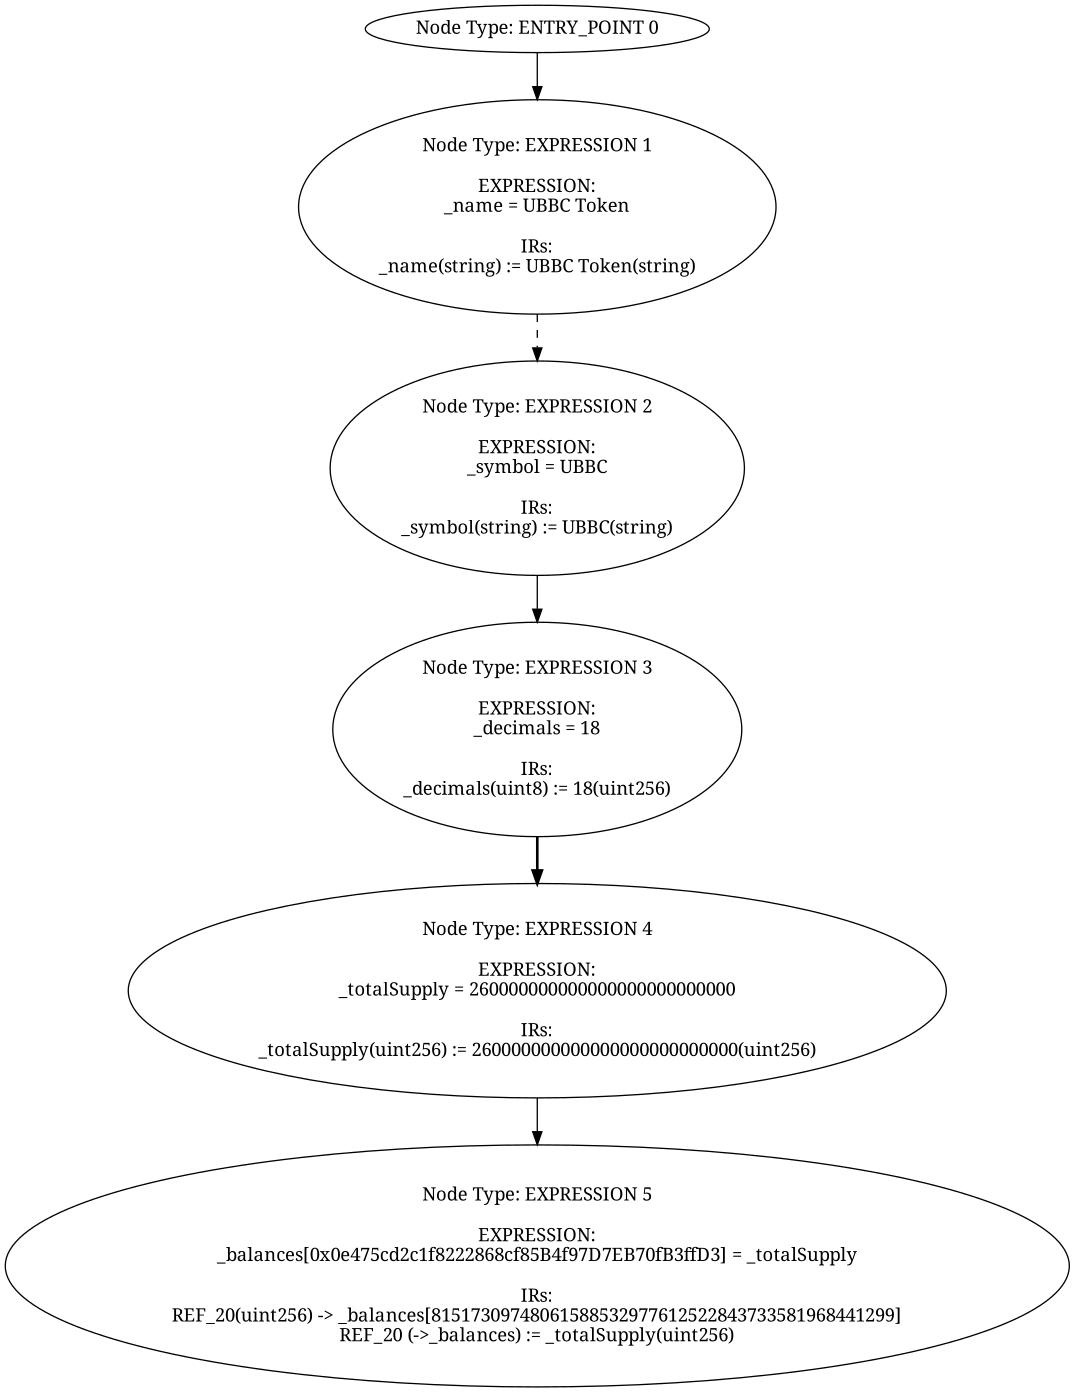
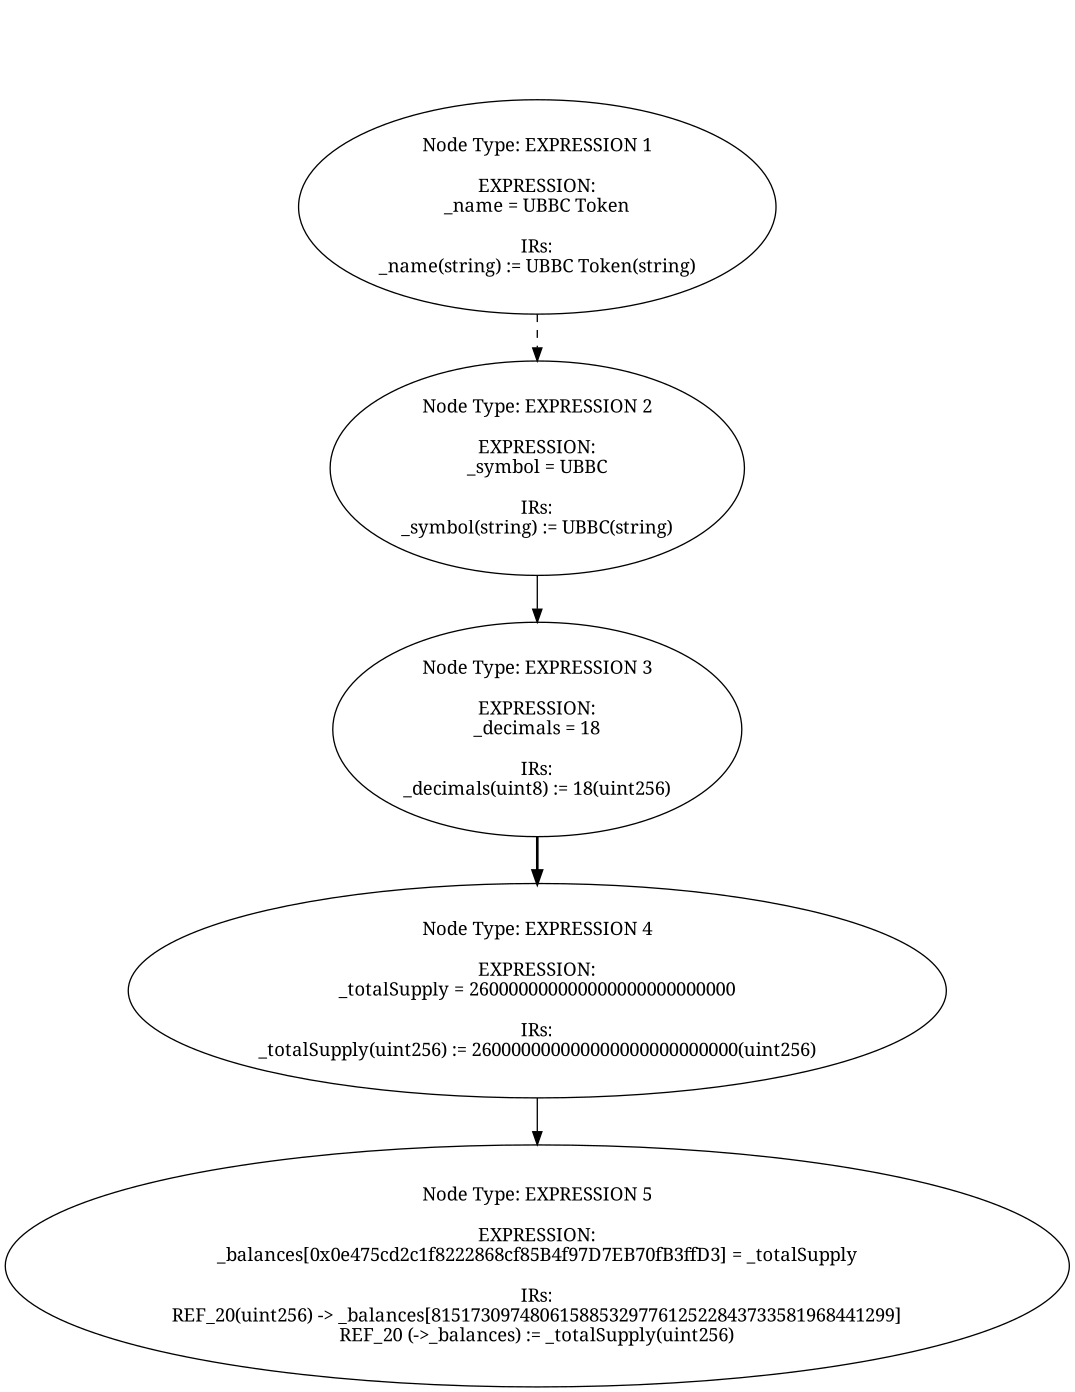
node "Node Type: ENTRY_POINT 0": removed
